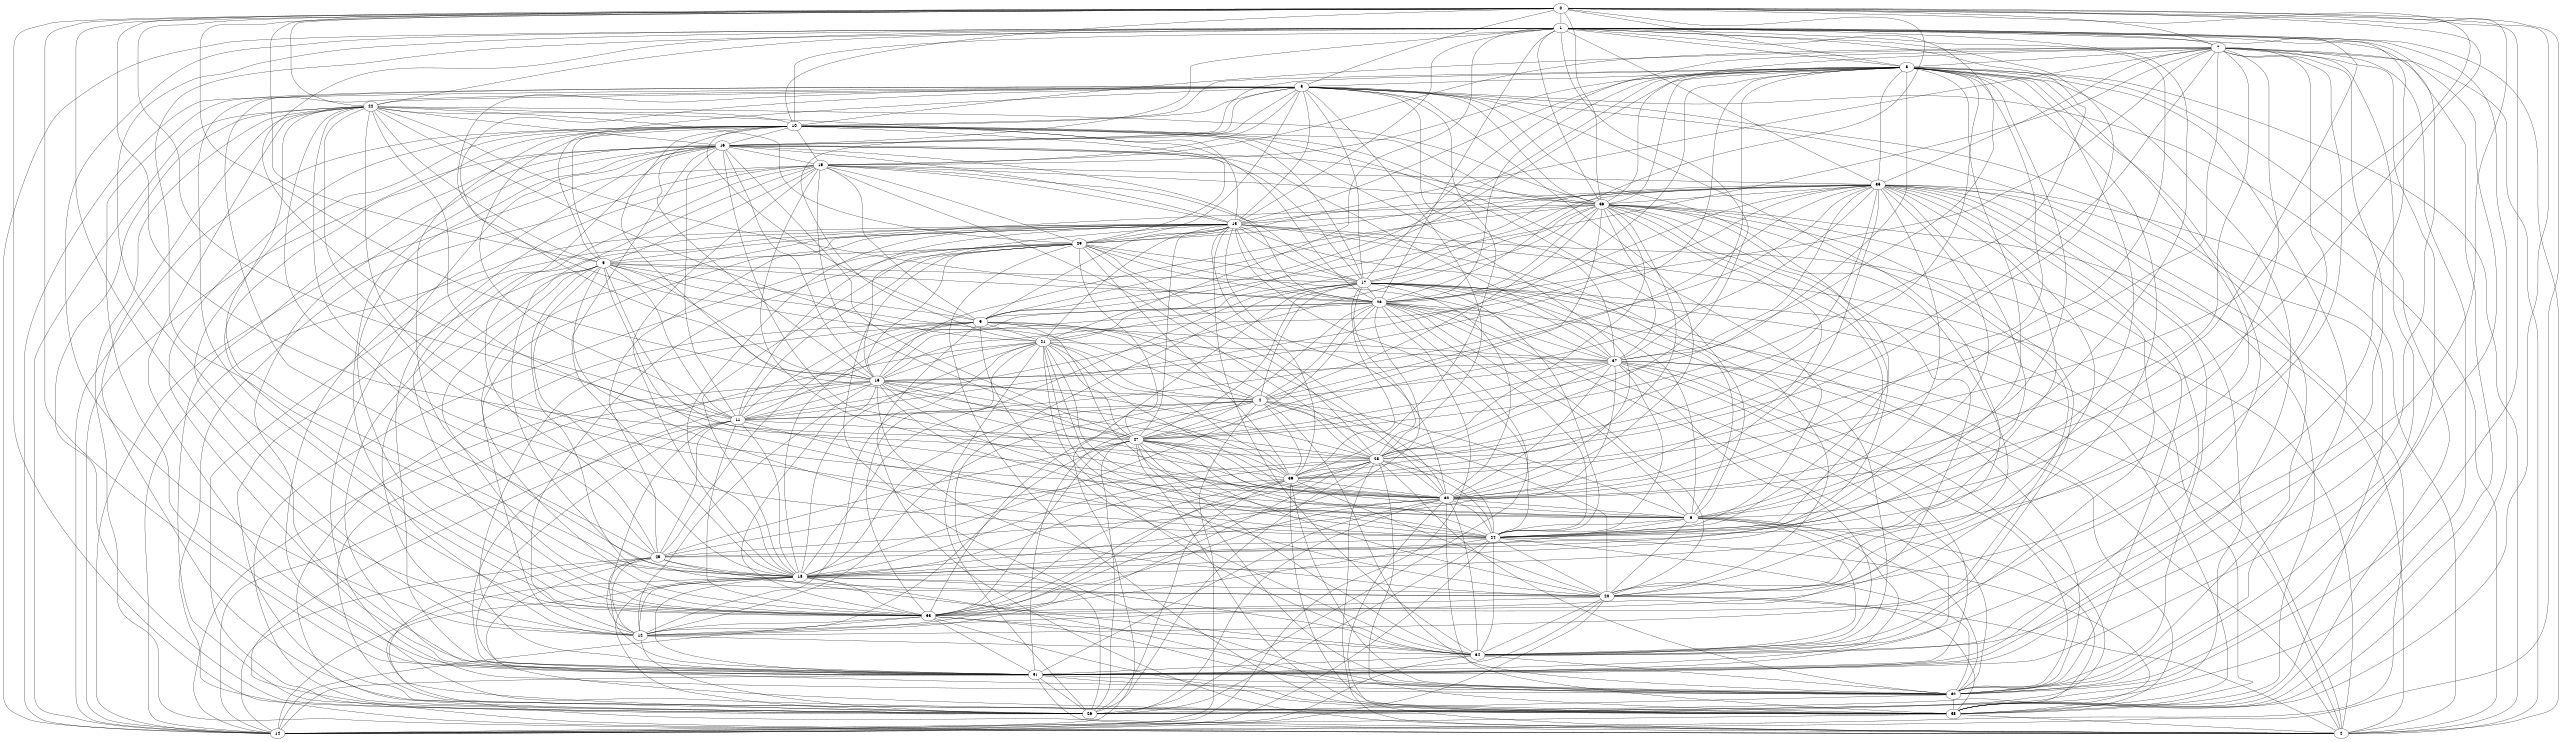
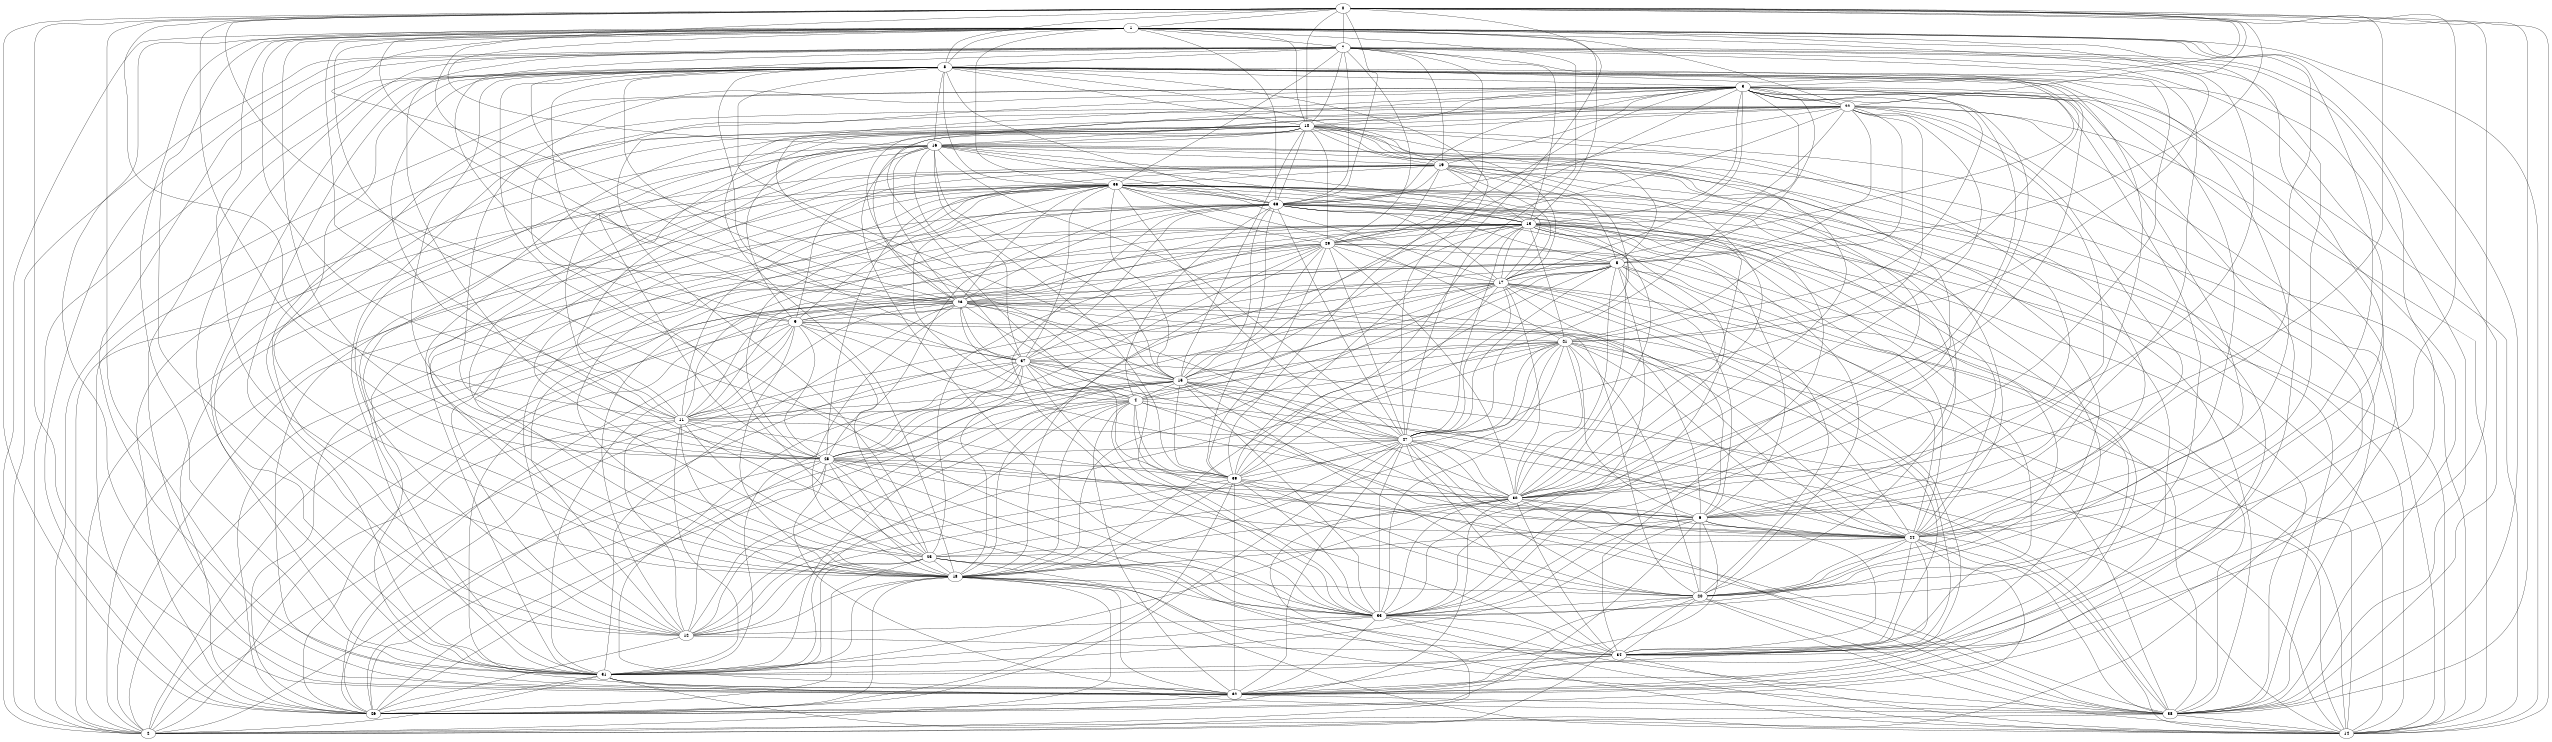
edge "15" -- "27": now "5" -- "27"
edge "9" -- "34": now "3" -- "34"
edge "6" -- "33": added
